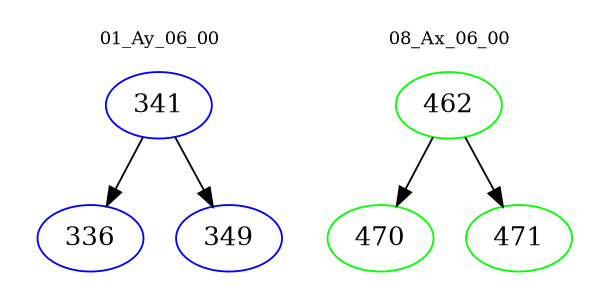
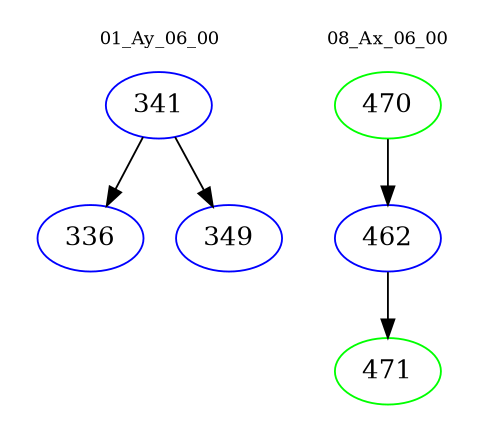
node "462": color green -> blue
edge "462" -> "470": reversed
